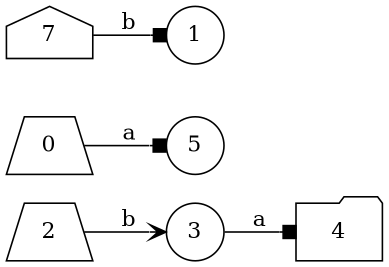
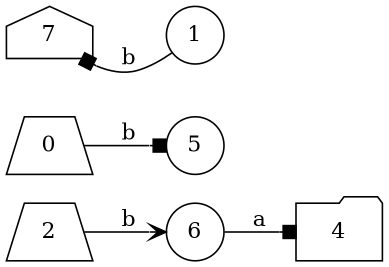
edge "7" -> "1": reversed
edge "0" -> "5": label "a" -> "b"
node "3": label "3" -> "6"
